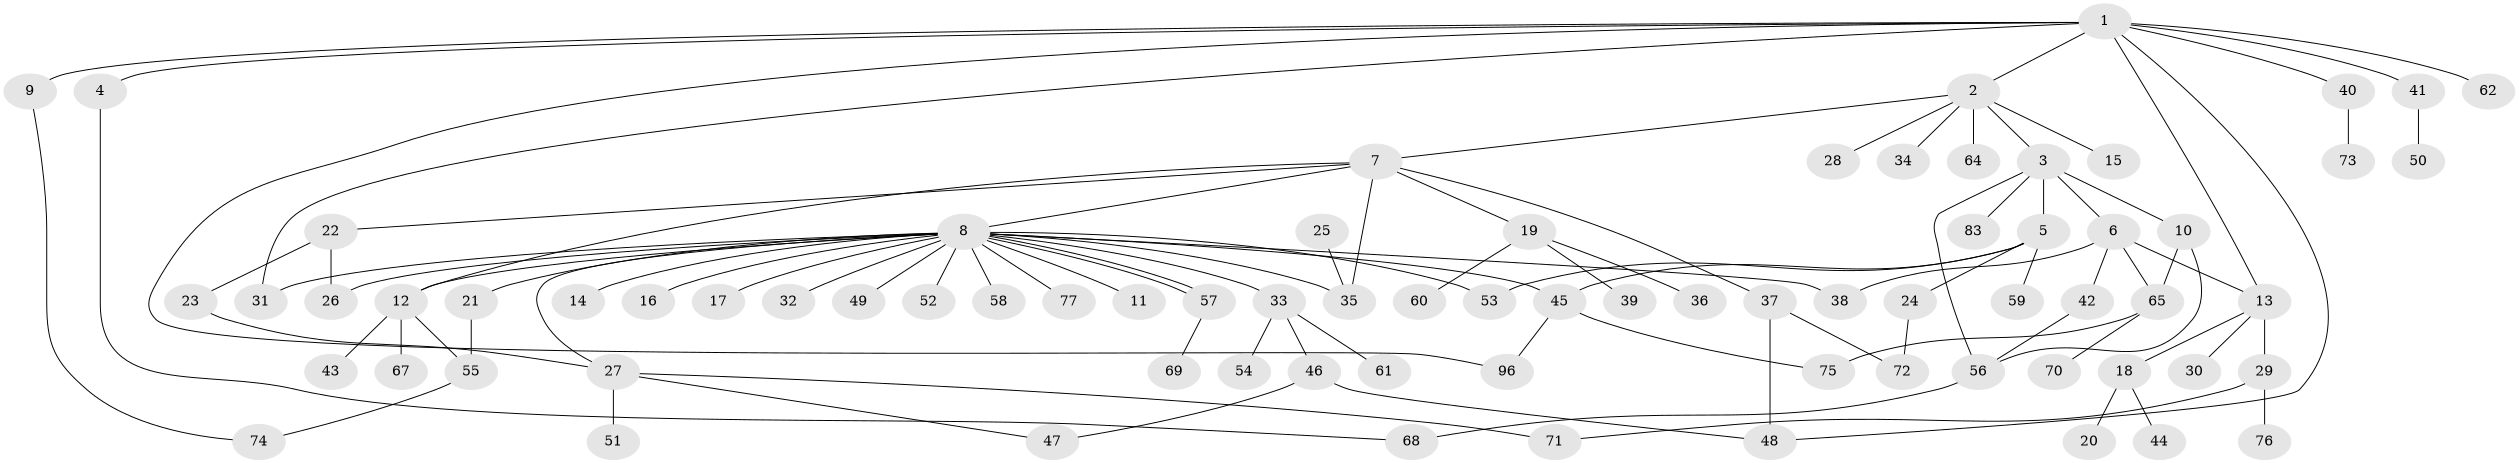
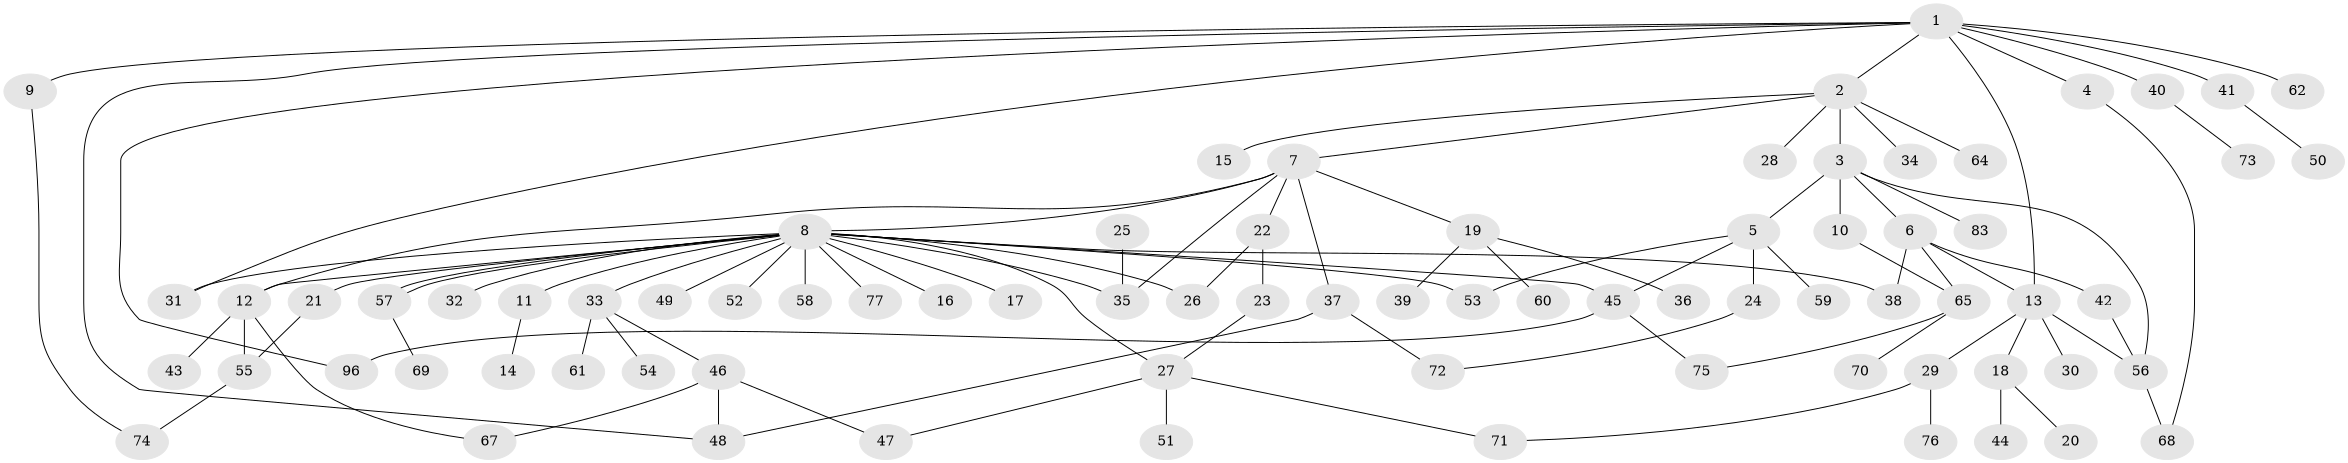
edge "8" -- "14": now "11" -- "14"
edge "10" -- "56": now "13" -- "56"
edge "46" -- "67": added
